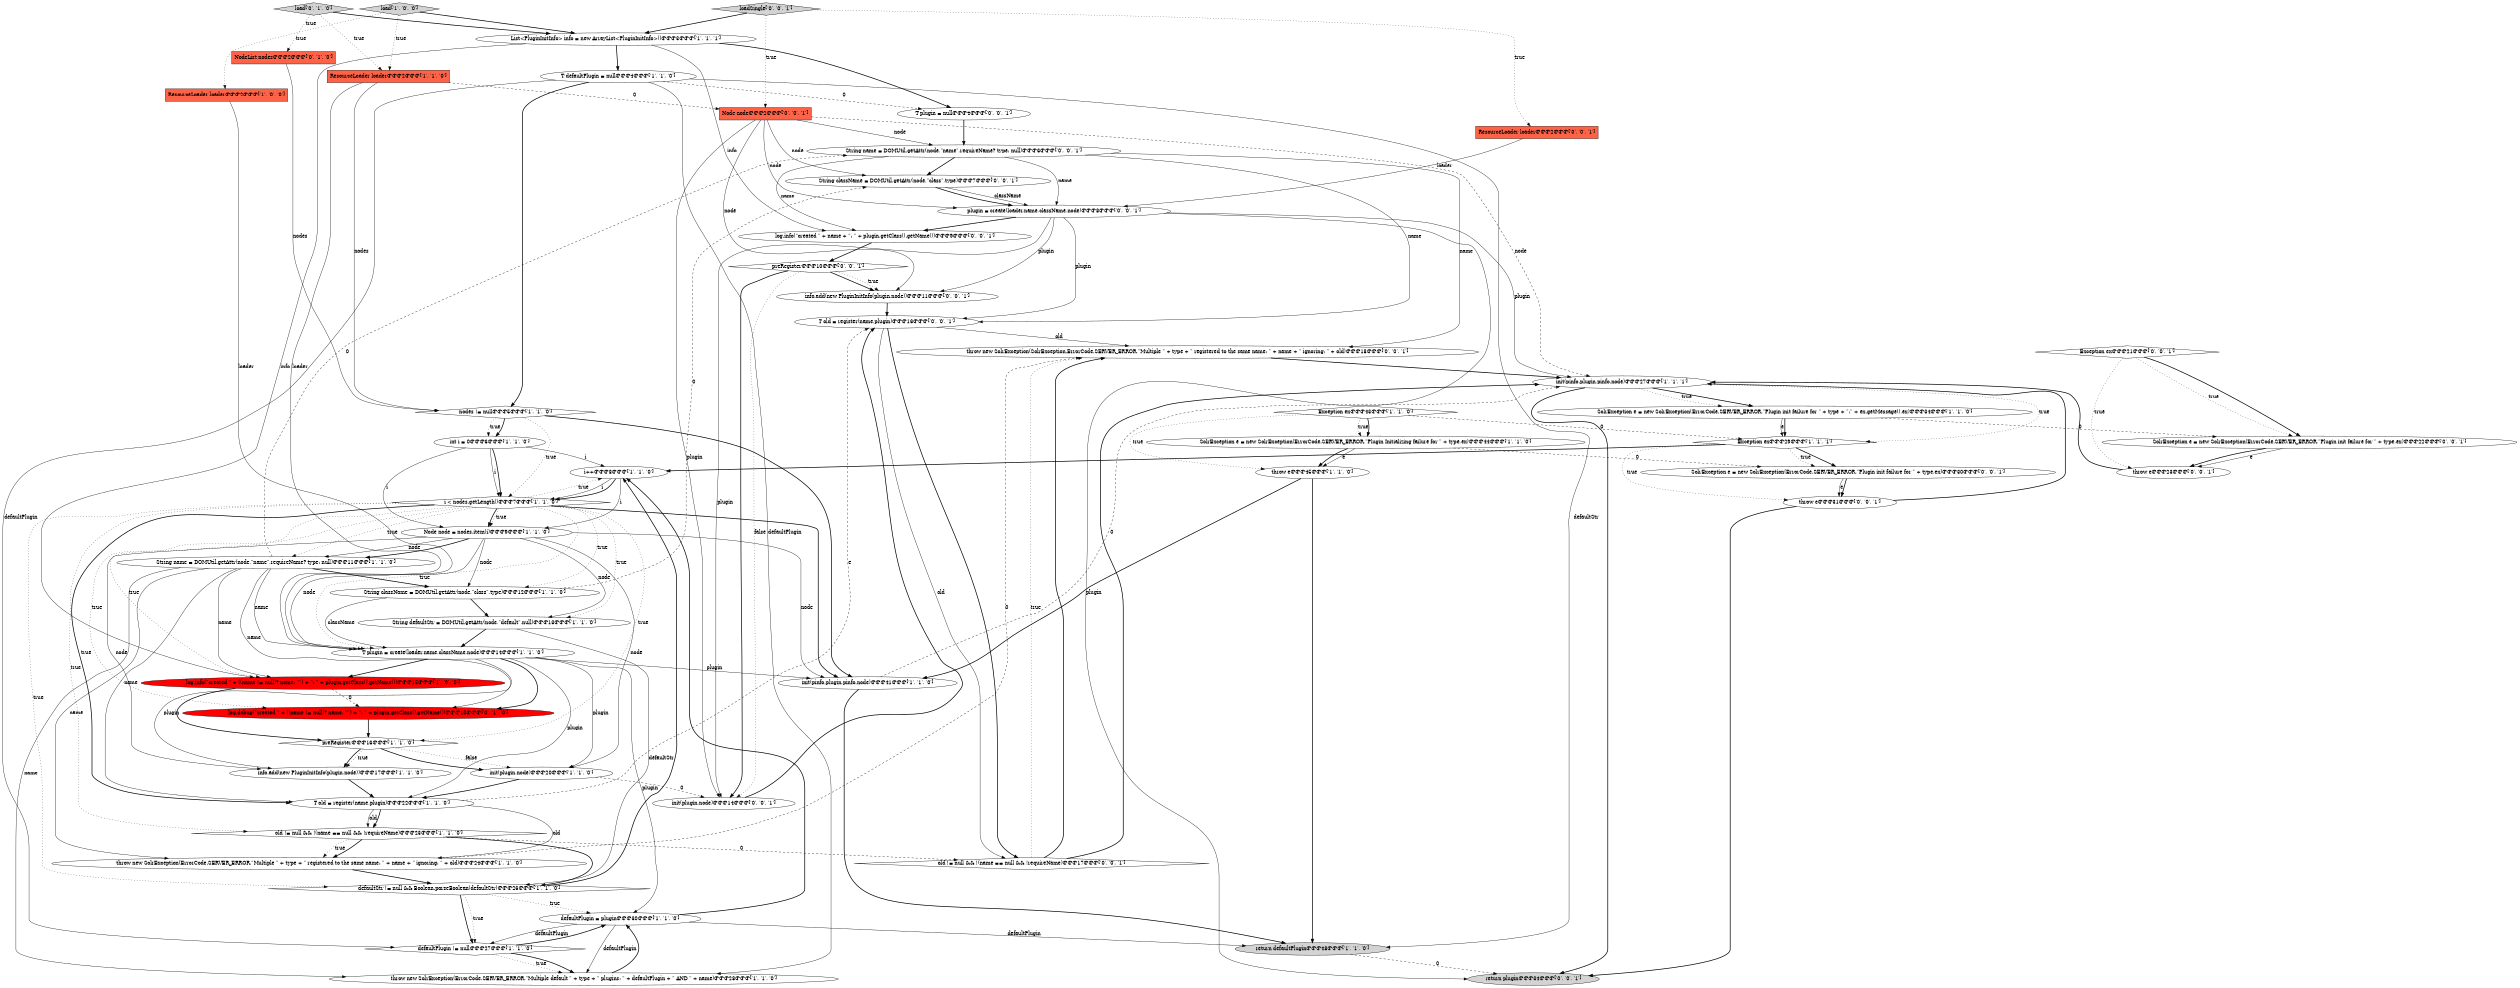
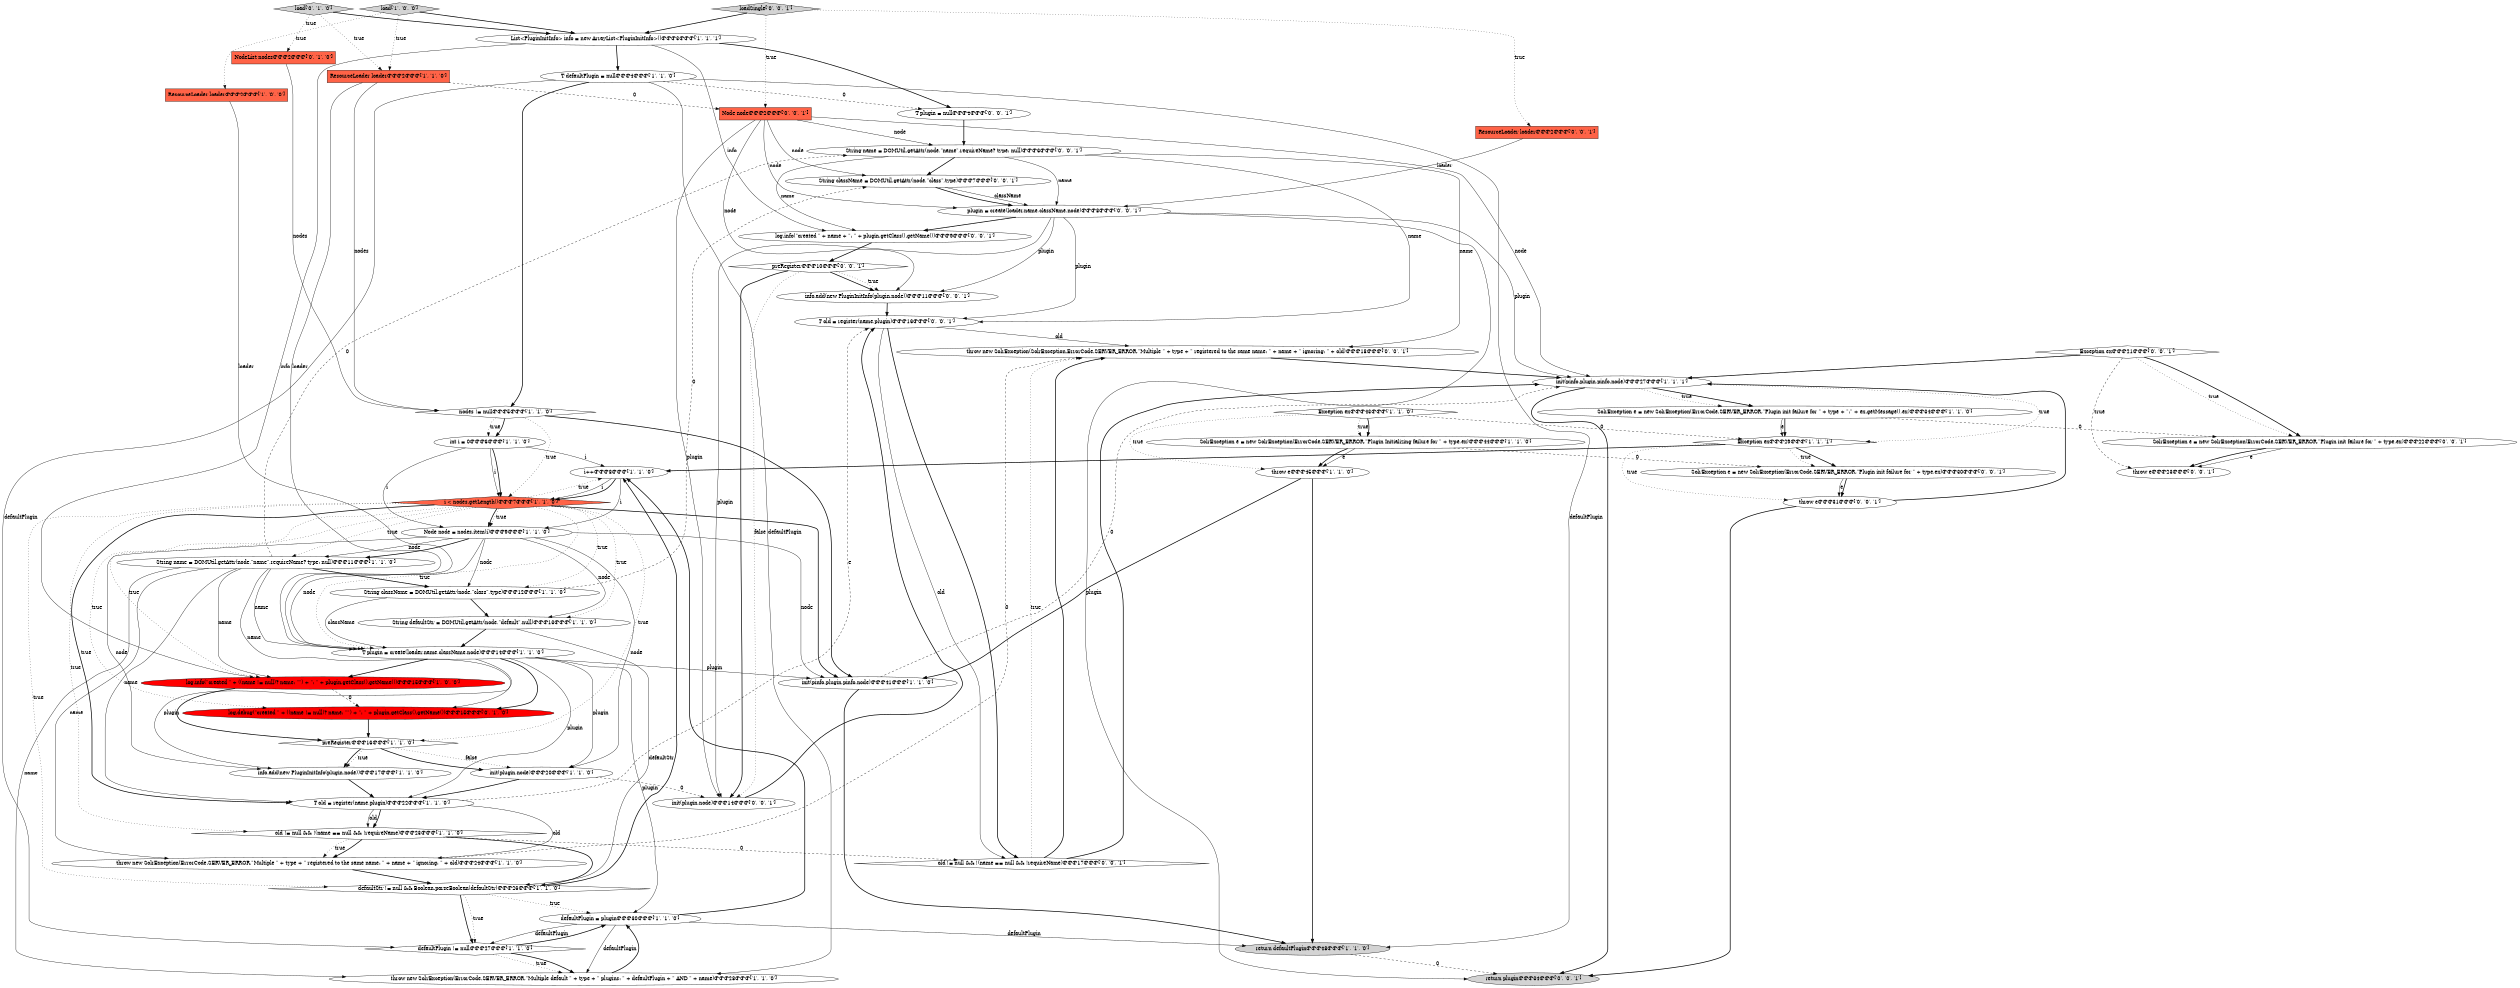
edge "Node node@@@2@@@['0', '0', '1']" -> "init(pinfo.plugin,pinfo.node)@@@27@@@['1', '1', '1']": style dashed -> solid
edge "throw e@@@23@@@['0', '0', '1']" -> "init(pinfo.plugin,pinfo.node)@@@27@@@['1', '1', '1']": now "Exception ex@@@21@@@['0', '0', '1']" -> "init(pinfo.plugin,pinfo.node)@@@27@@@['1', '1', '1']"
edge "Exception ex@@@21@@@['0', '0', '1']" -> "throw e@@@23@@@['0', '0', '1']": style dotted -> dashed
node "i < nodes.getLength()@@@7@@@['1', '1', '0']": fillcolor white -> tomato
edge "T defaultPlugin = null@@@4@@@['1', '1', '0']" -> "return defaultPlugin@@@48@@@['1', '1', '0']": label "defaultStr" -> "defaultPlugin"
